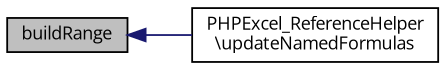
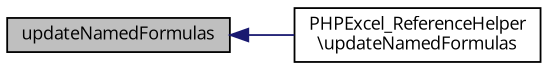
node "buildRange": label "buildRange" -> "updateNamedFormulas"
